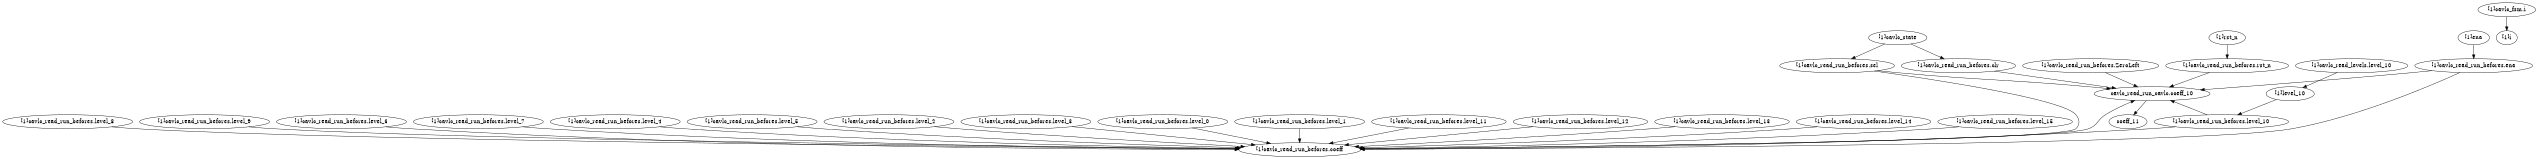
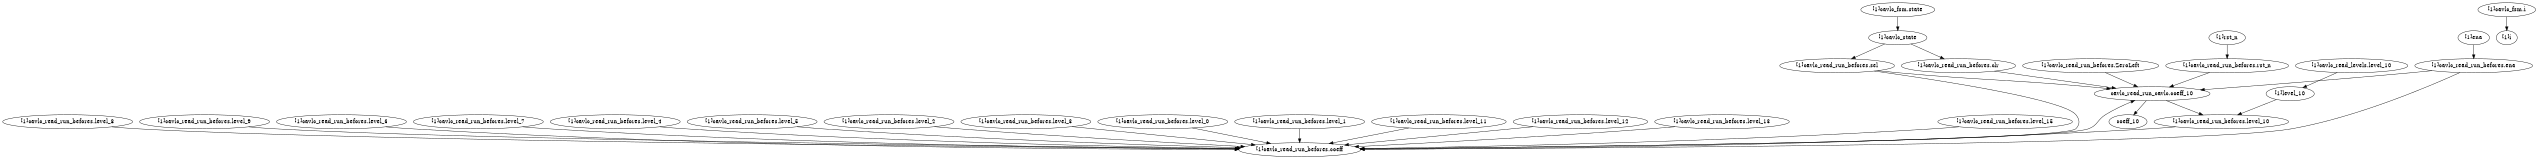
node "[1]cavlc_fsm.state": added
edge "[1]cavlc_read_run_befores.level_10" -> "cavlc_read_run_cavlc.coeff_10": reversed
node "[1]cavlc_read_run_befores.level_14": removed
node "coeff_11": label "coeff_11" -> "coeff_10"
